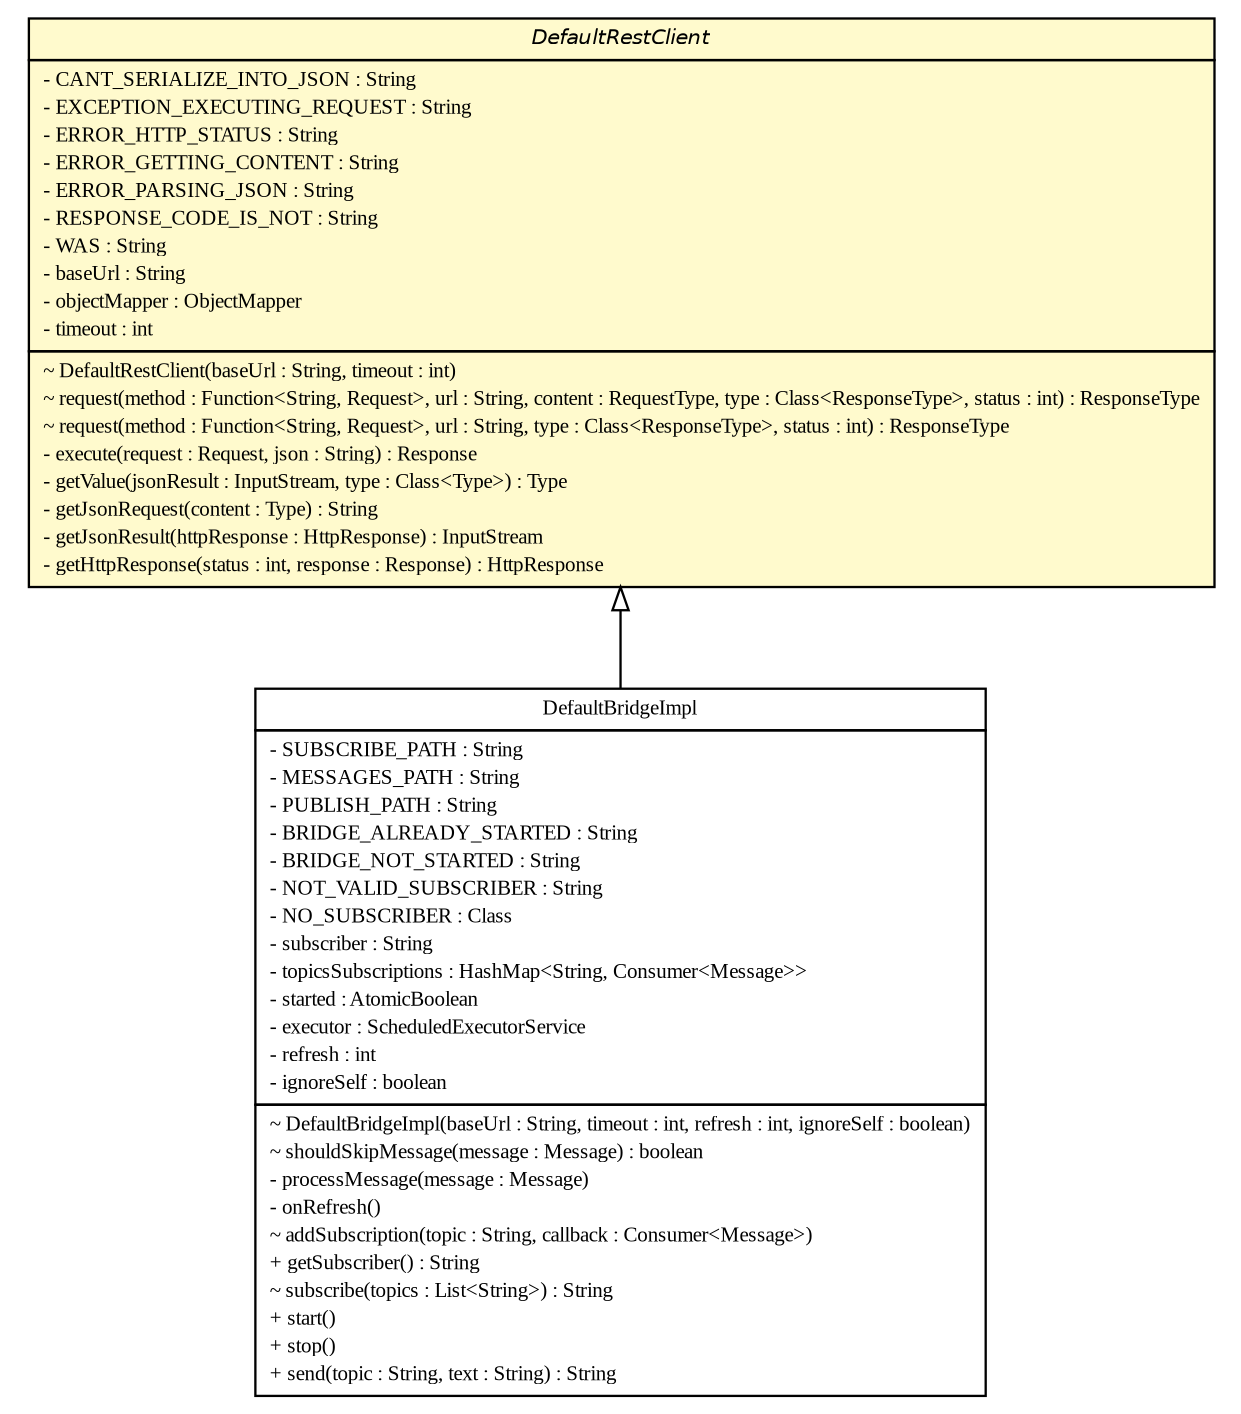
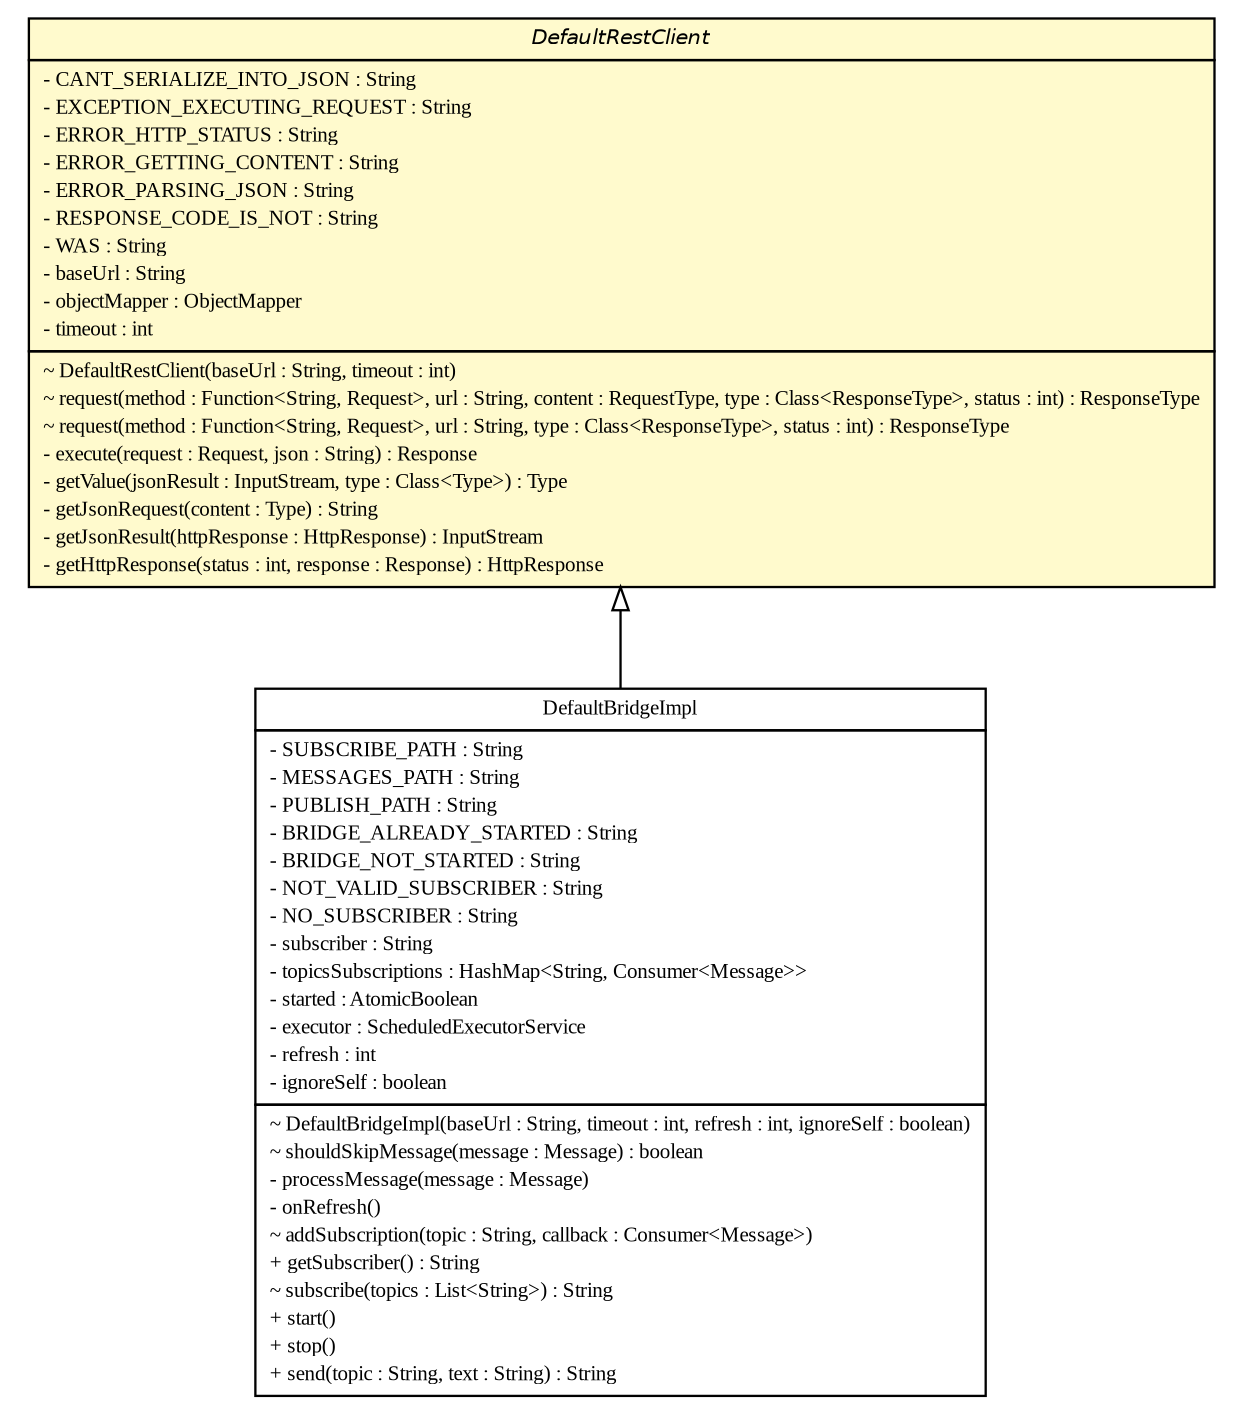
node "DefaultBridgeImpl": text "- NO_SUBSCRIBER : Class" -> "- NO_SUBSCRIBER : String"
